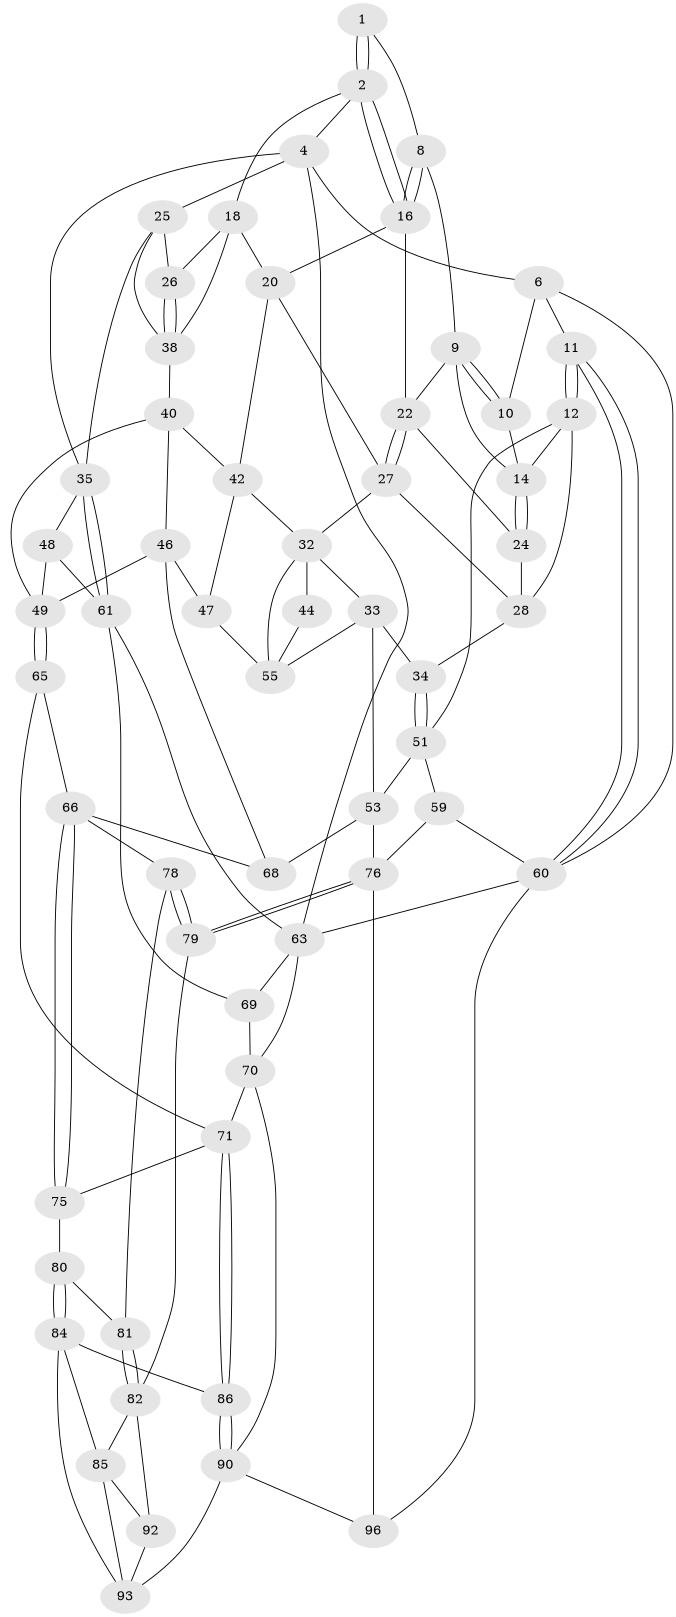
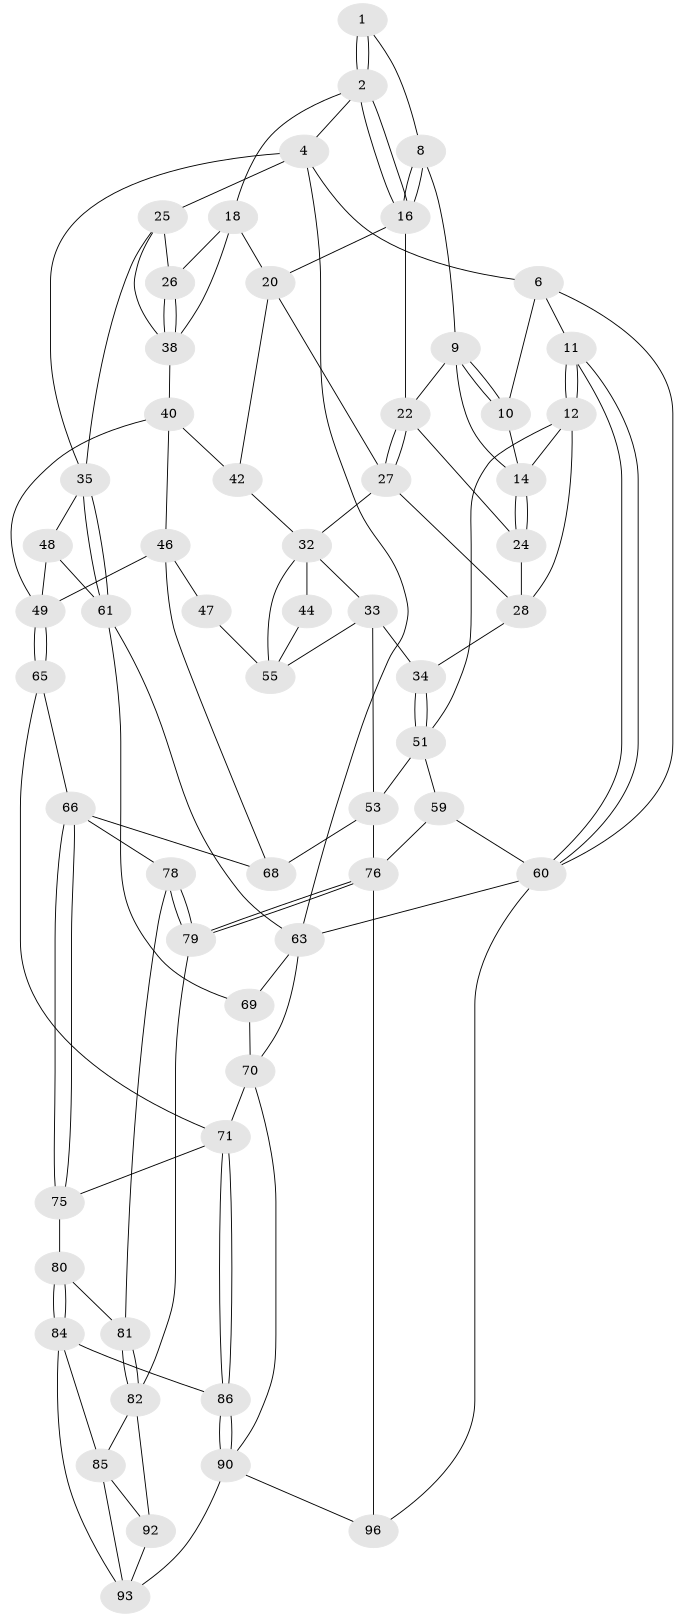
edge "42" -- "47": removed
